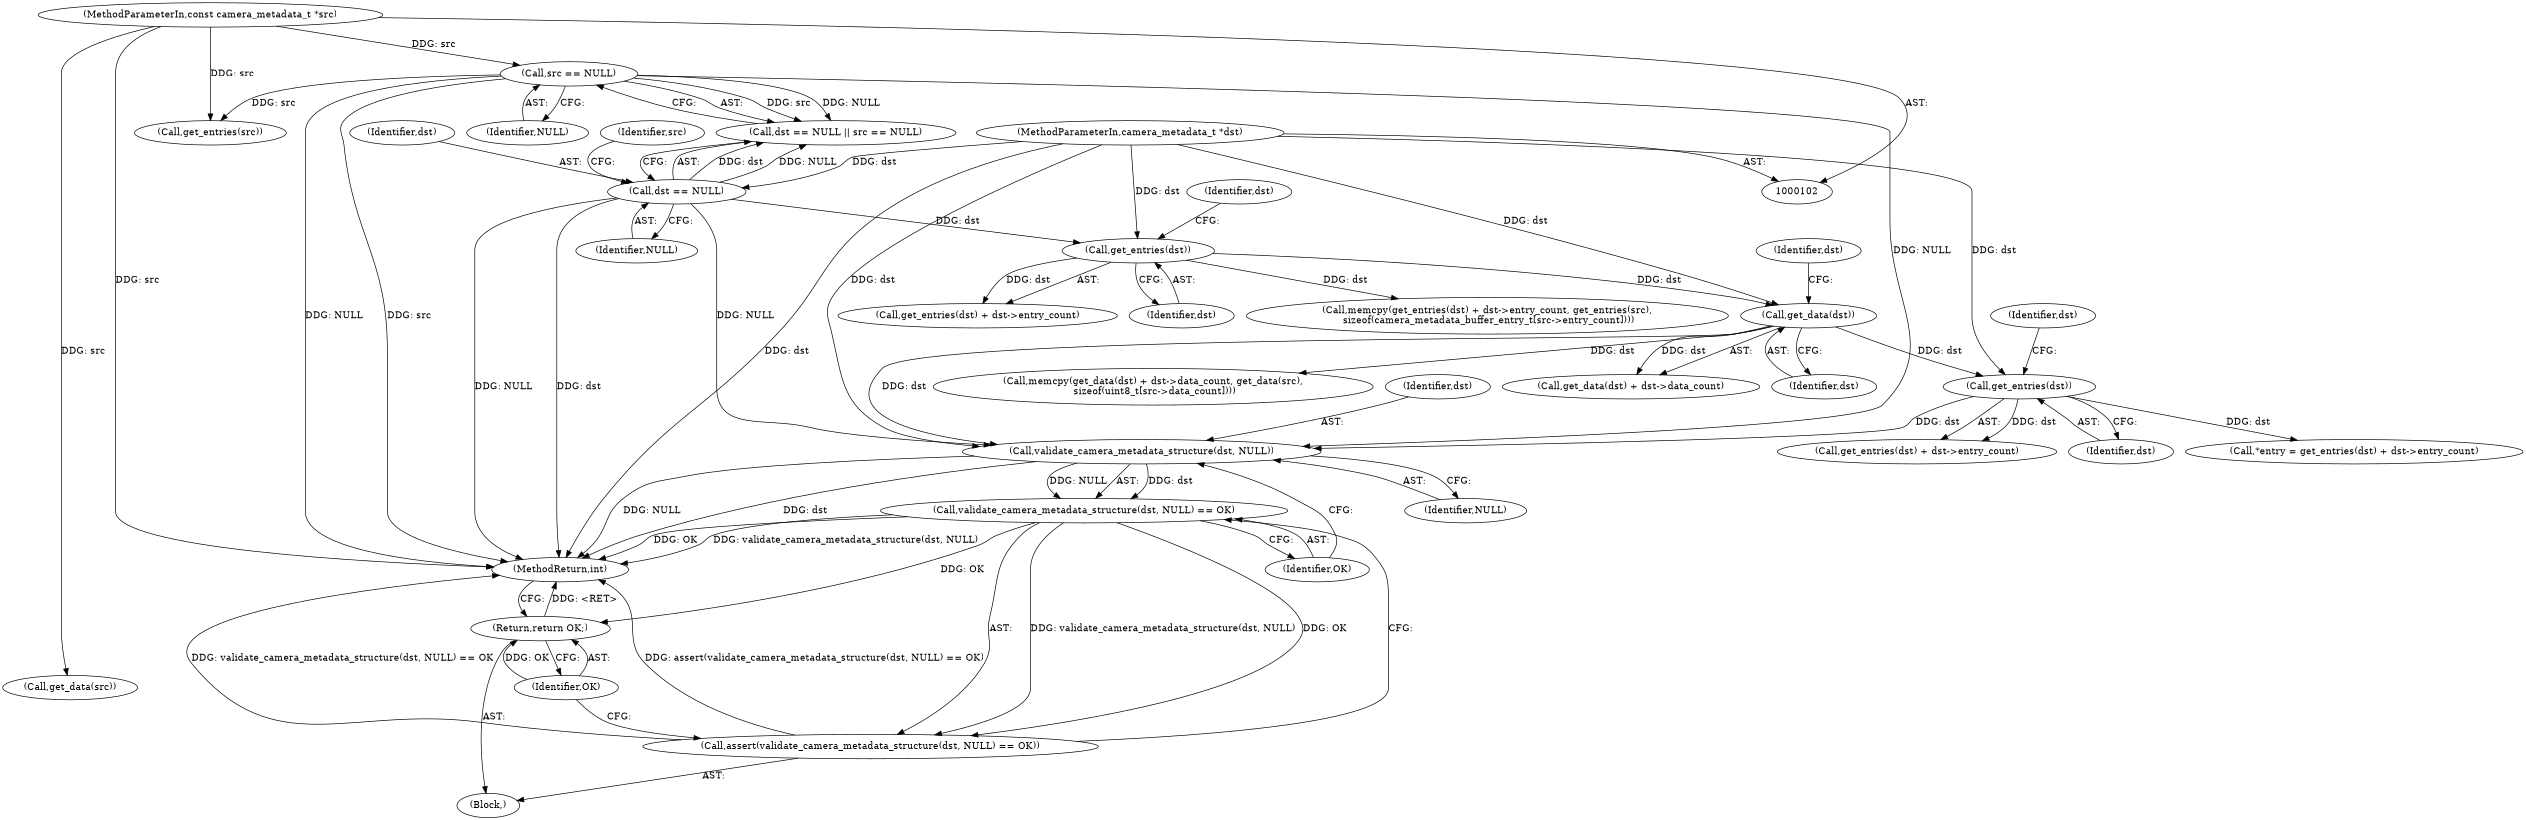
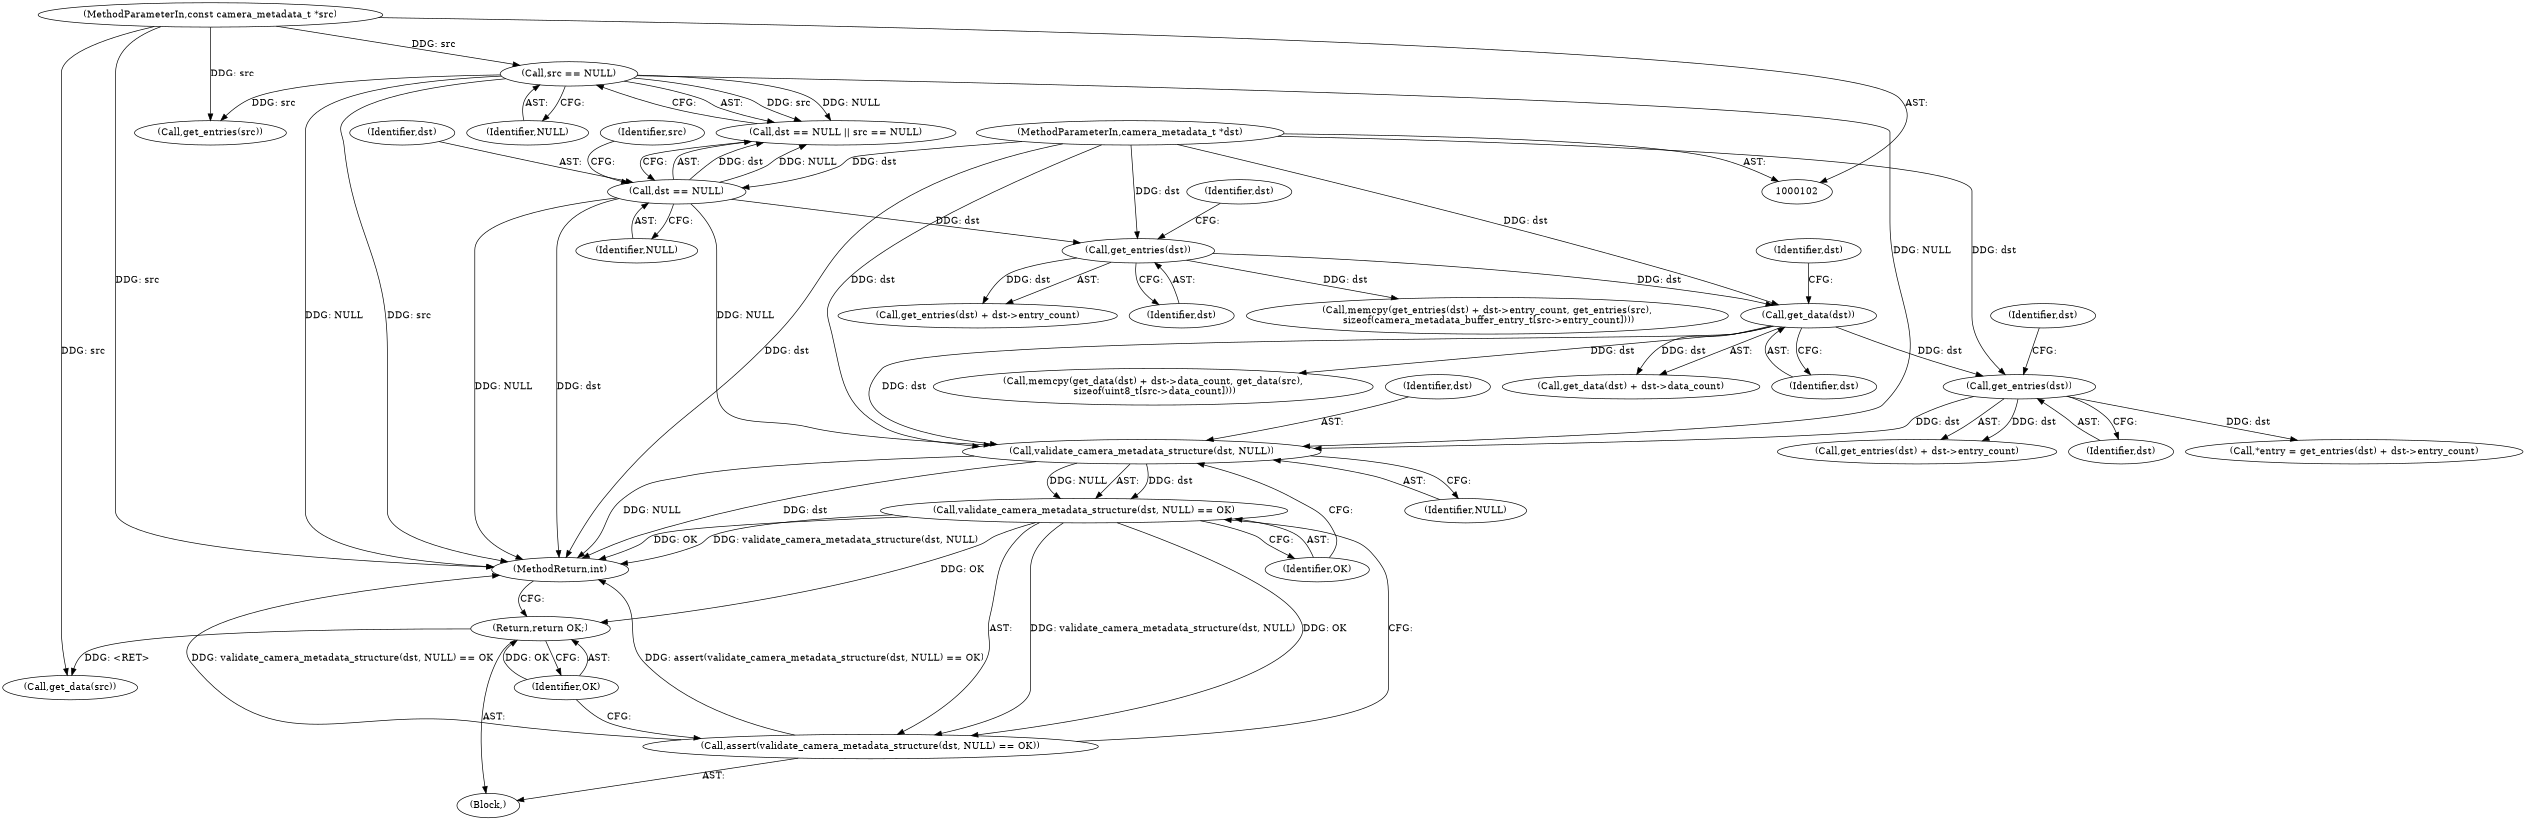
edge "(Return,return OK;)" -> "(MethodReturn,int)": now "(Return,return OK;)" -> "(Call,get_data(src))"
